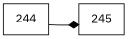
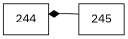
edge "244" -> "245": reversed
